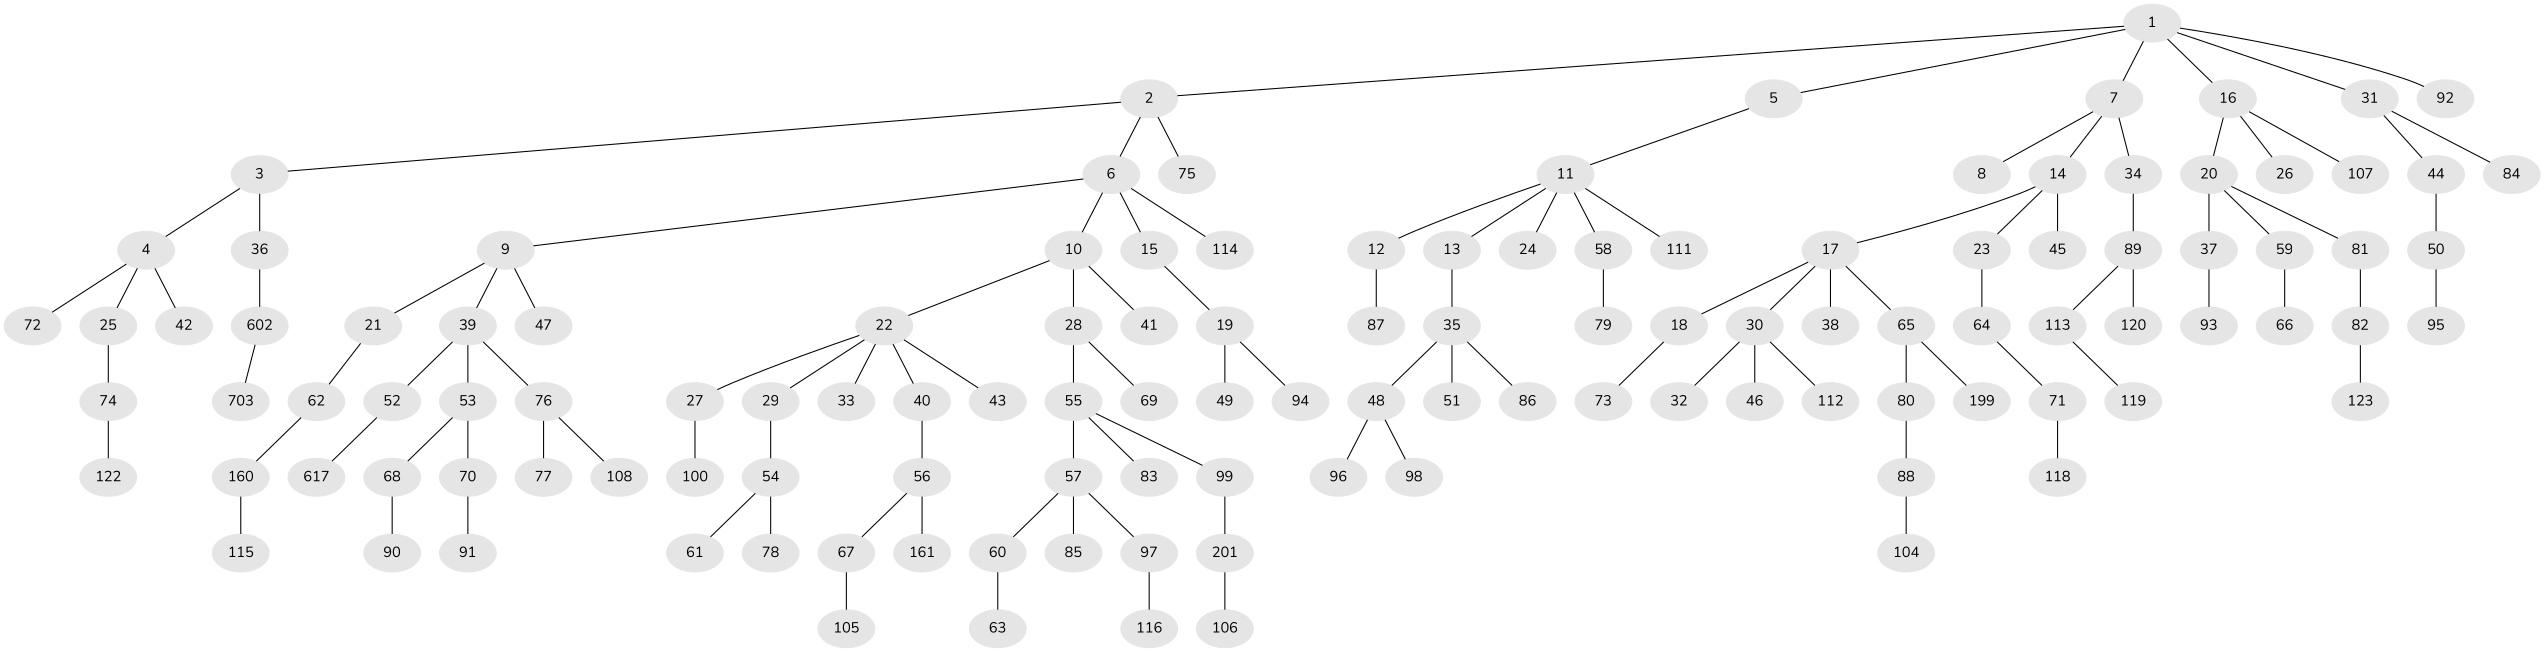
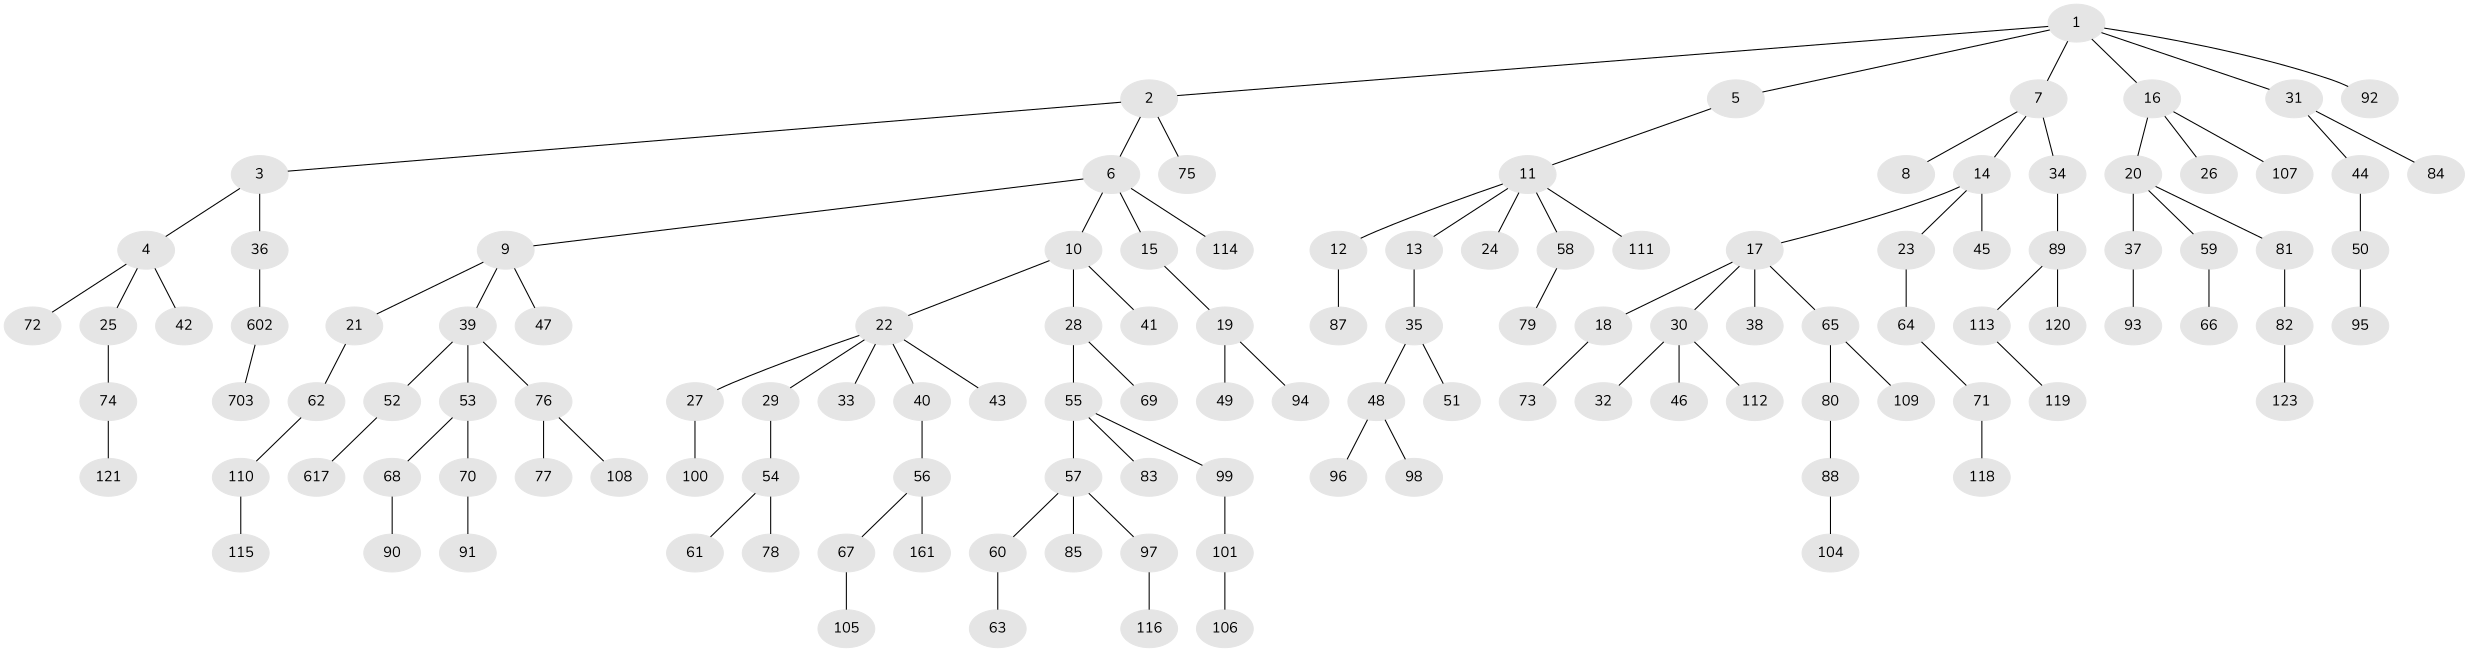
node "86": removed
node "199": label "199" -> "109"
node "122": label "122" -> "121"
node "160": label "160" -> "110"
node "201": label "201" -> "101"
